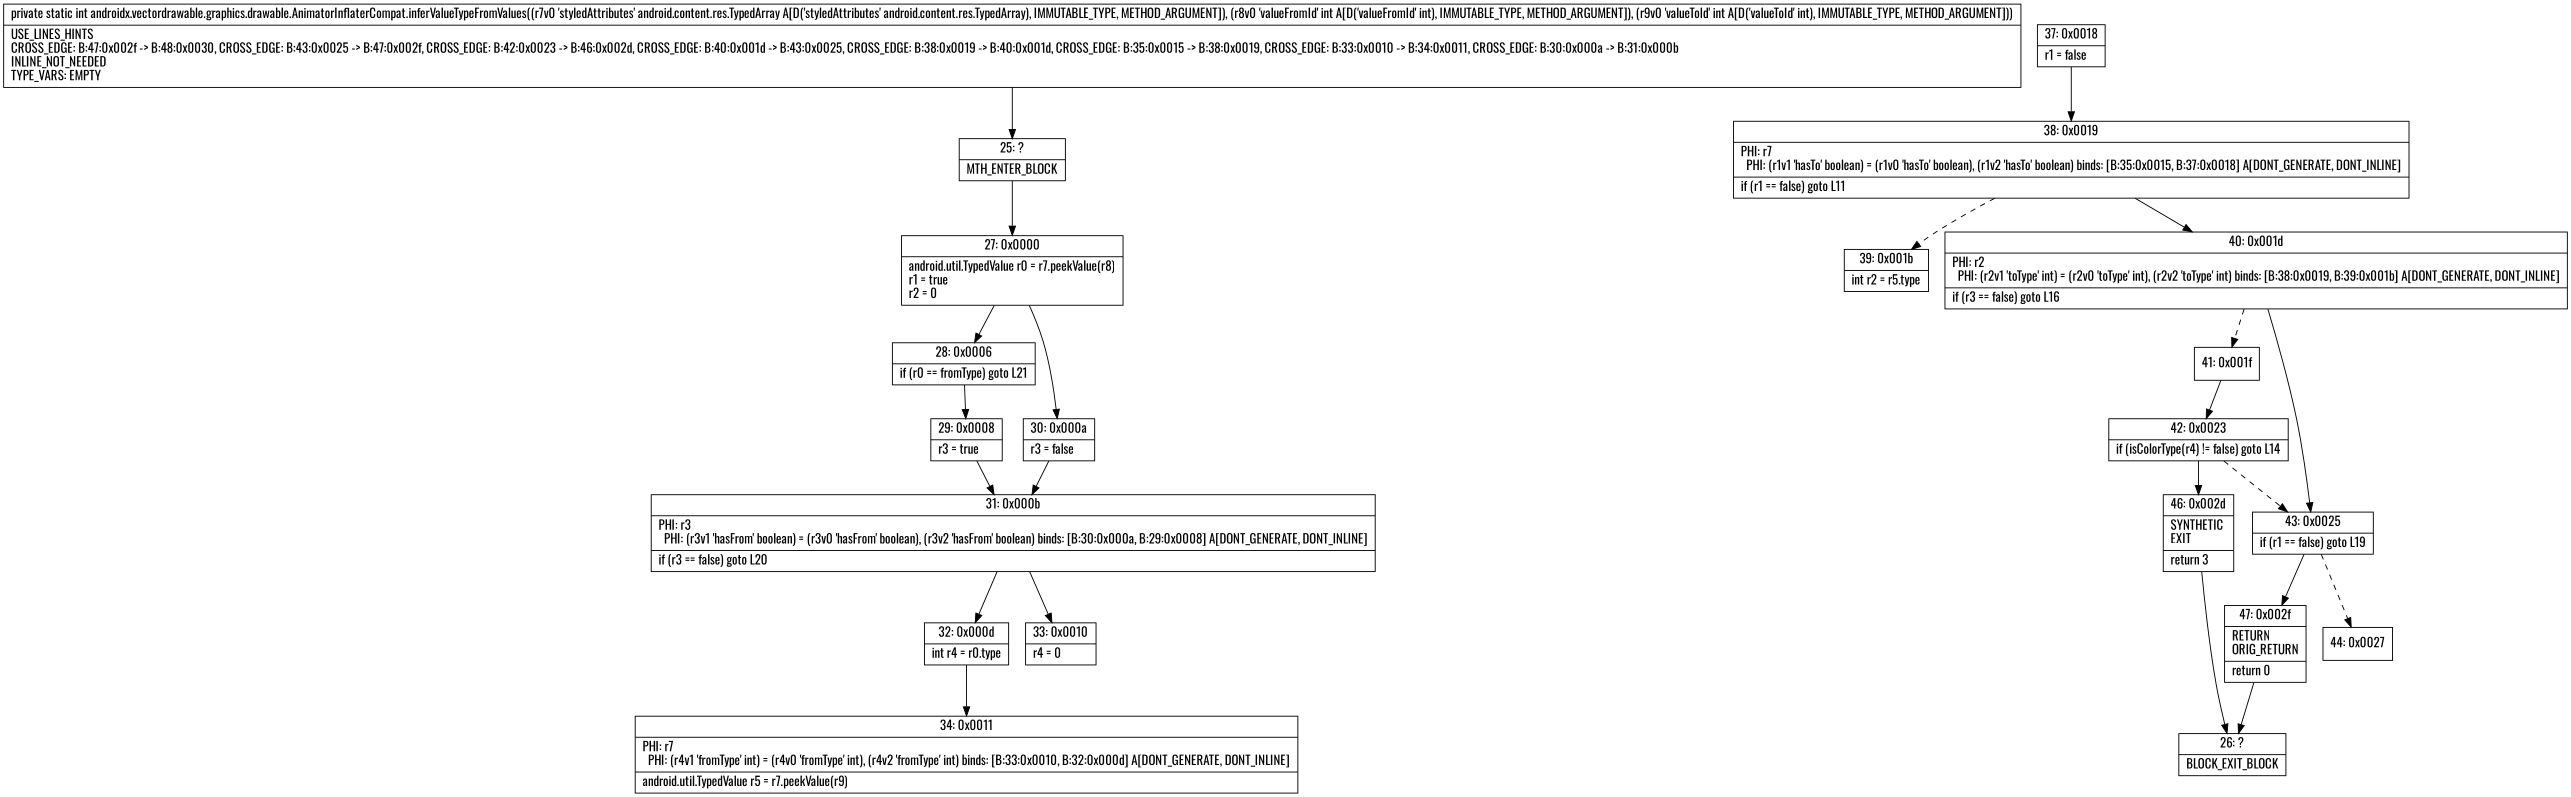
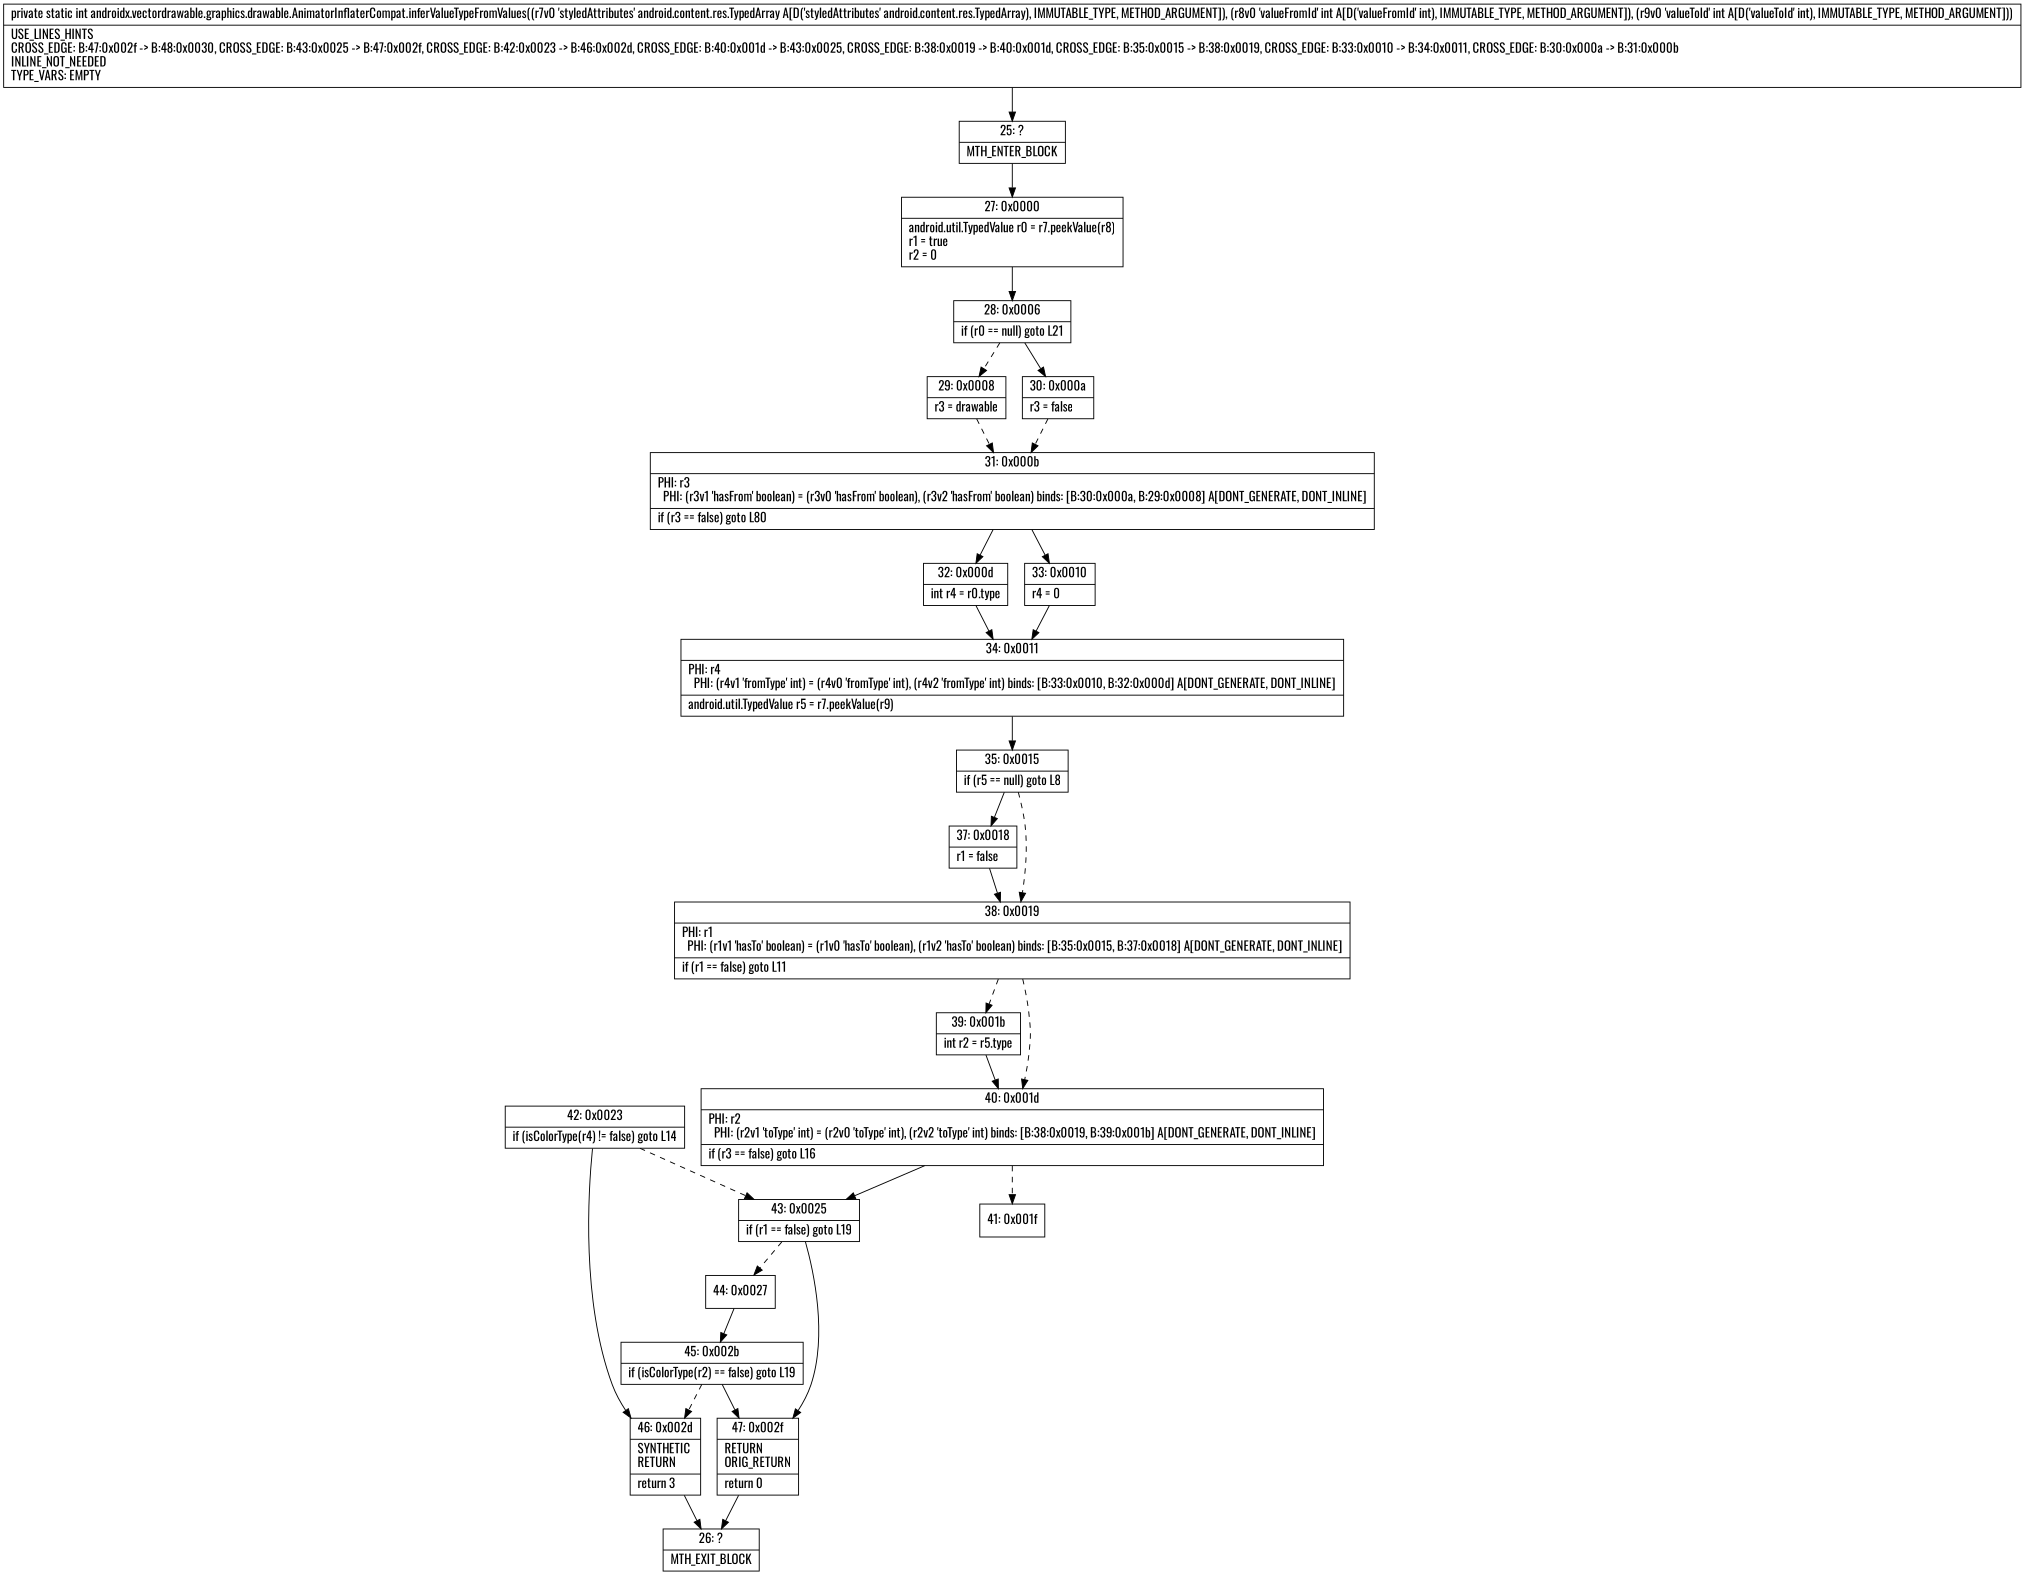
node "38: 0x0019": text "PHI: r7" -> "PHI: r1"
edge "38: 0x0019" -> "40: 0x001d": style solid -> dashed
edge "27: 0x0000" -> "30: 0x000a": now "28: 0x0006" -> "30: 0x000a"
node "28: 0x0006": text "if (r0 == fromType) goto L21" -> "if (r0 == null) goto L21"
edge "41: 0x001f" -> "42: 0x0023": removed
edge "28: 0x0006" -> "29: 0x0008": style solid -> dashed
node "29: 0x0008": text "r3 = true" -> "r3 = drawable"
edge "29: 0x0008" -> "31: 0x000b": style solid -> dashed
edge "30: 0x000a" -> "31: 0x000b": style solid -> dashed
node "46: 0x002d": text "EXIT" -> "RETURN"
node "31: 0x000b": text "if (r3 == false) goto L20" -> "if (r3 == false) goto L80"
edge "33: 0x0010" -> "34: 0x0011": added
node "34: 0x0011": text "PHI: r7" -> "PHI: r4"
node "26: ?": text "BLOCK_EXIT_BLOCK" -> "MTH_EXIT_BLOCK"
node "35: 0x0015": added
edge "39: 0x001b" -> "40: 0x001d": added
node "45: 0x002b": added
